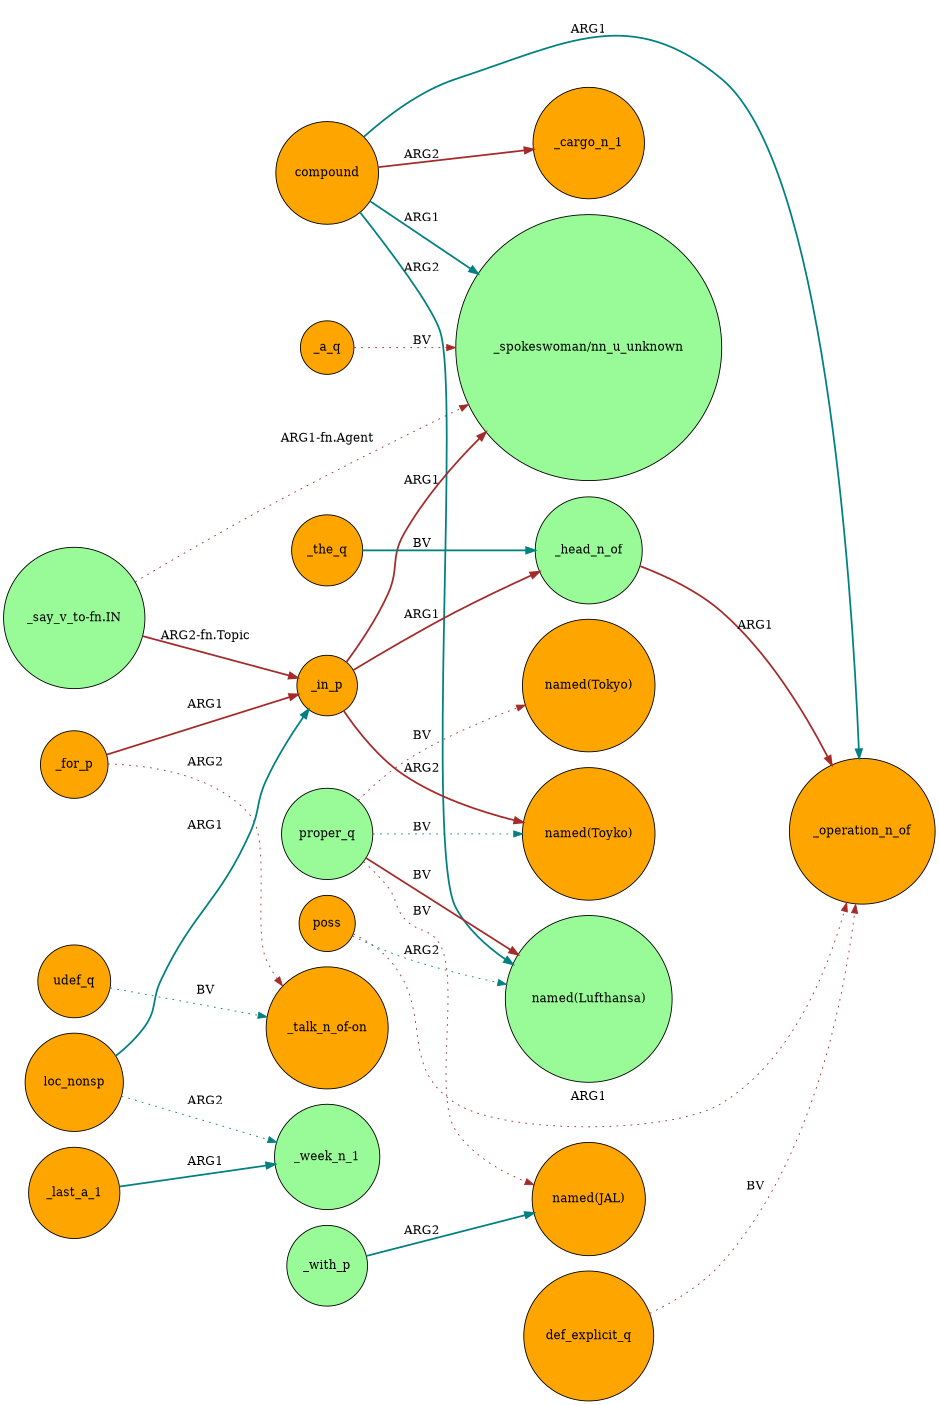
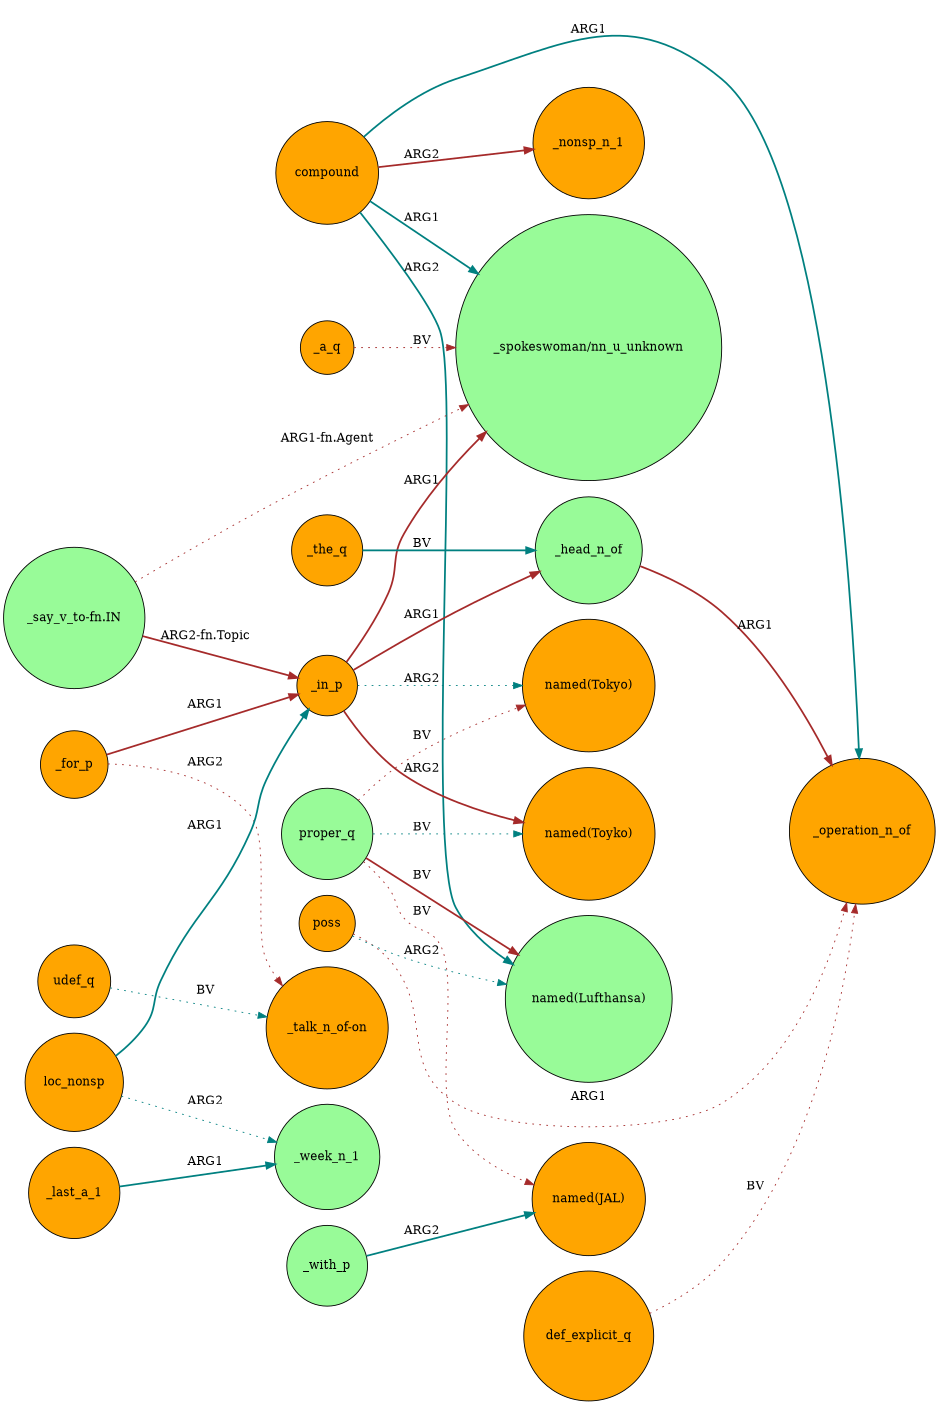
node "_cargo_n_1": label "_cargo_n_1" -> "_nonsp_n_1"
edge "_in_p" -> "named(Tokyo)": added, label "ARG2"
